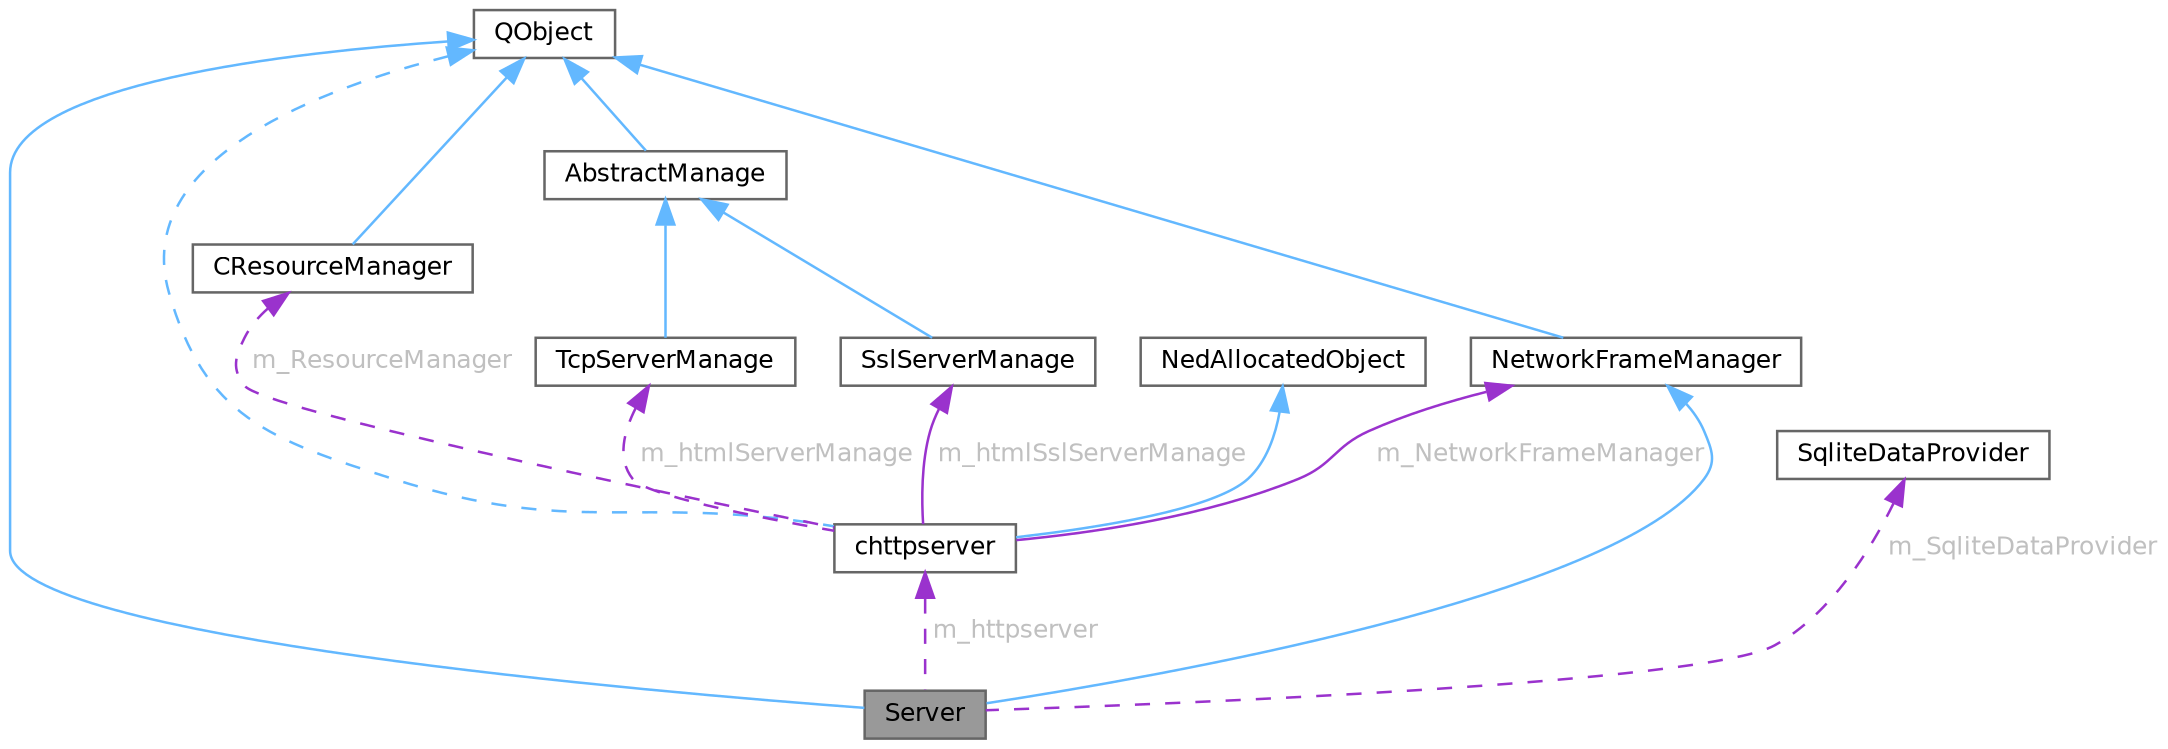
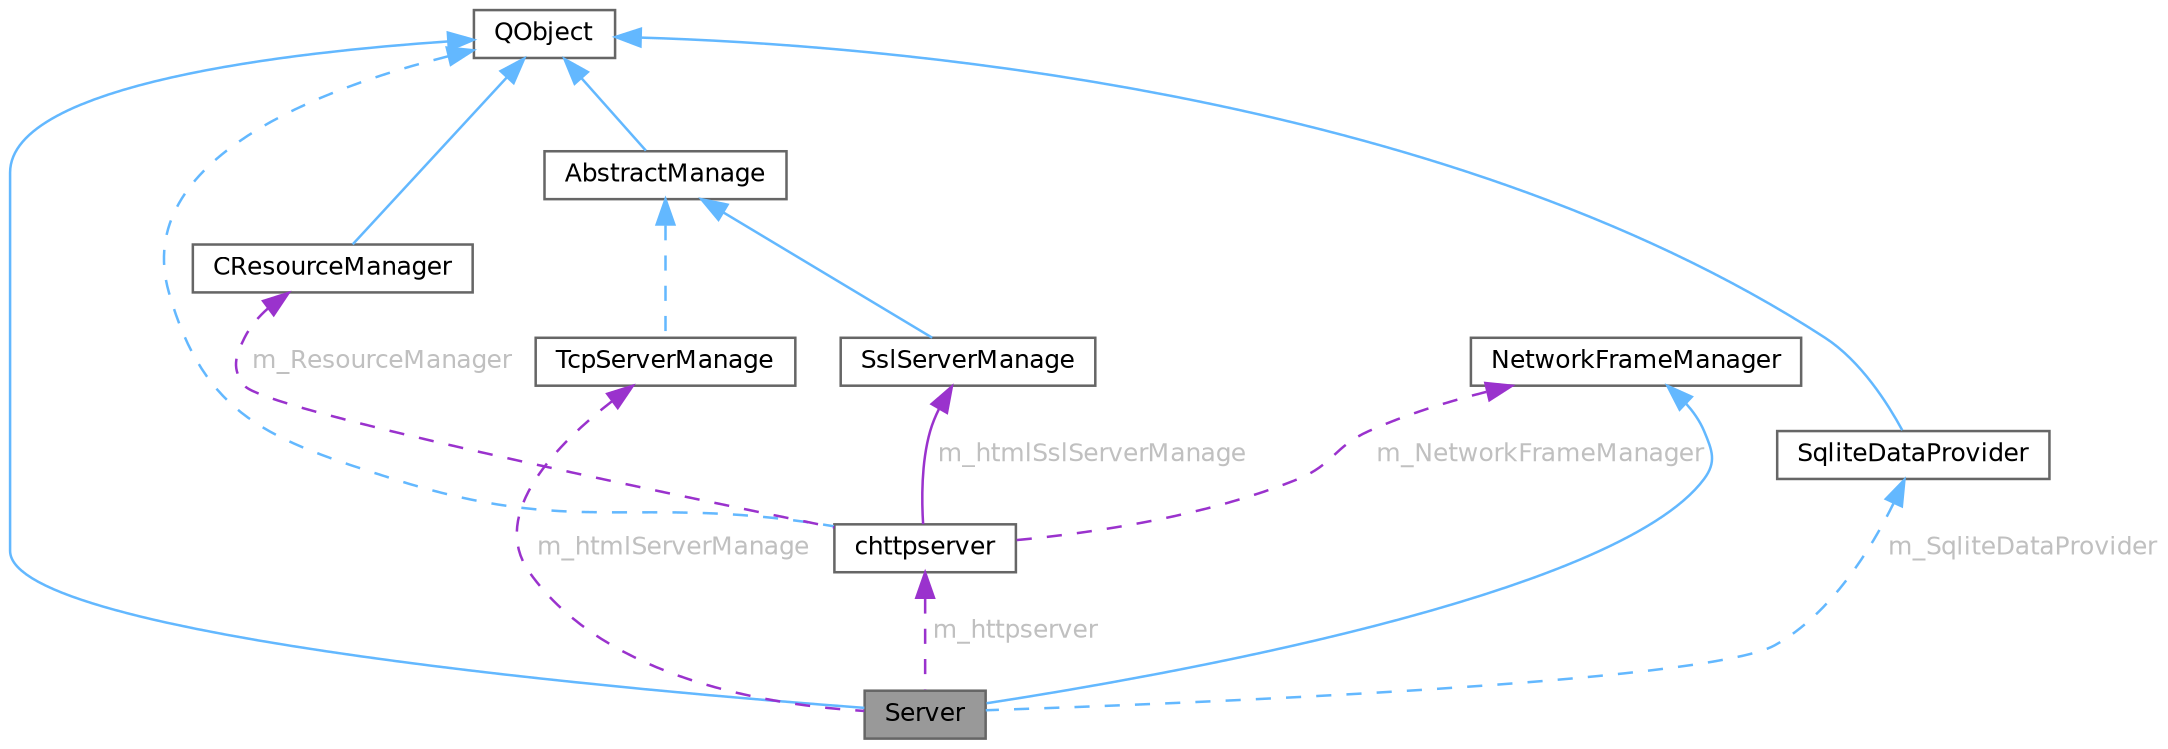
edge "NetworkFrameManager" -> "QObject": now "SqliteDataProvider" -> "QObject"
edge "TcpServerManage" -> "AbstractManage": style solid -> dashed
node "NedAllocatedObject": removed
edge "chttpserver" -> "NetworkFrameManager": style solid -> dashed
edge "chttpserver" -> "TcpServerManage": now "Server" -> "TcpServerManage"
edge "Server" -> "SqliteDataProvider": color darkorchid3 -> steelblue1
